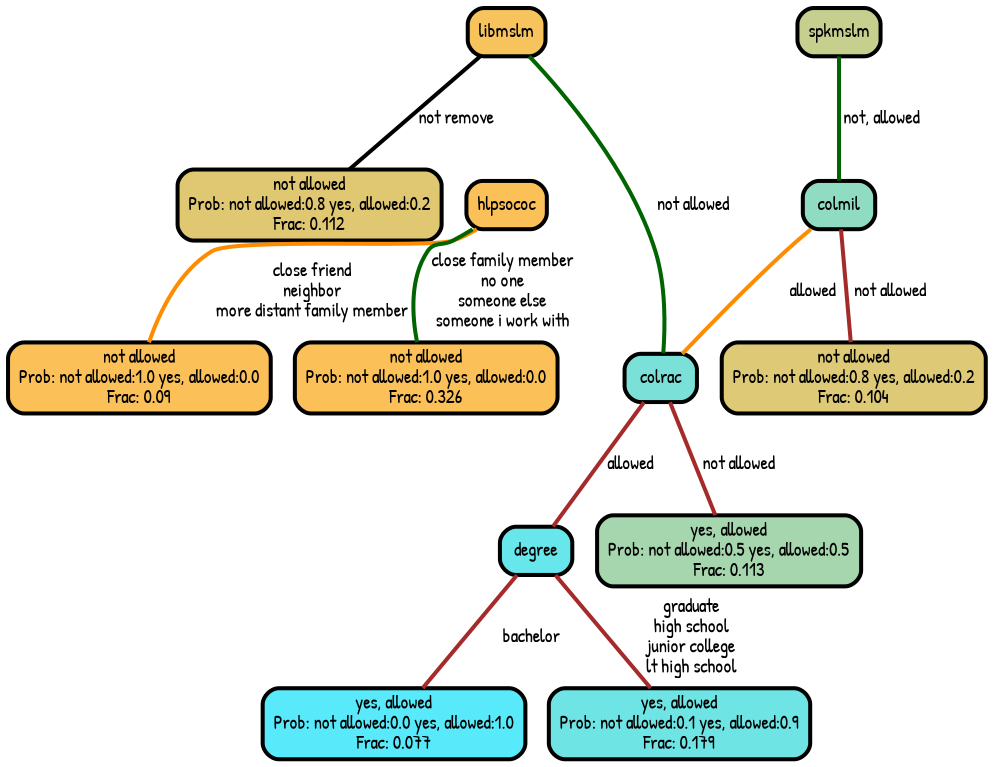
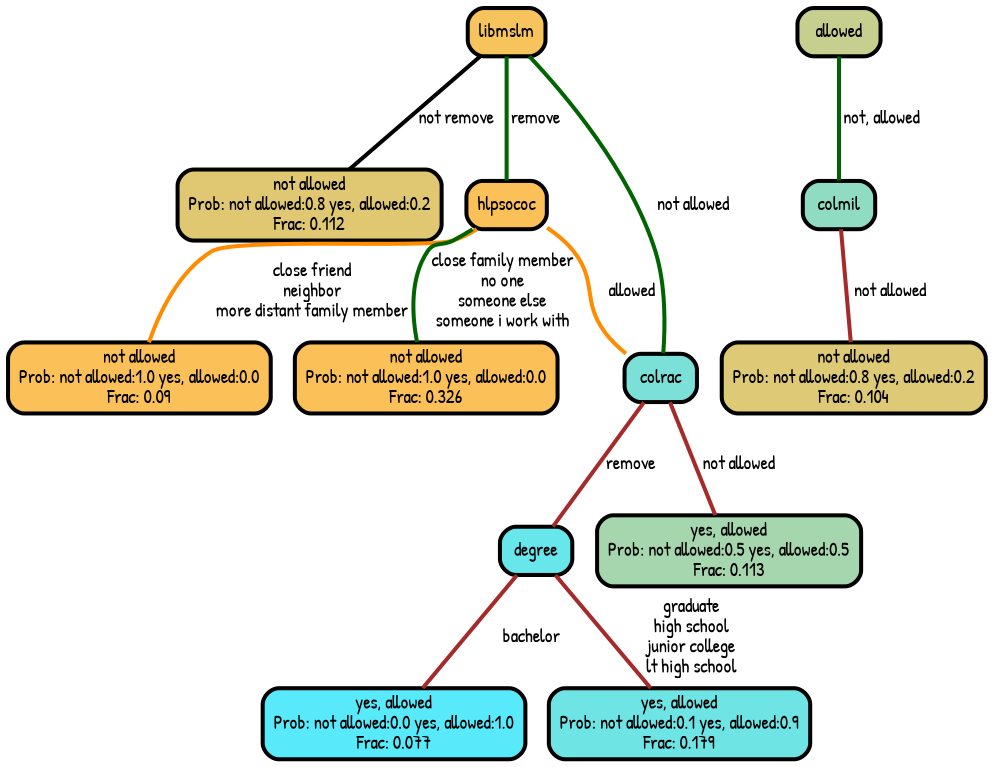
node "spkmslm": label "spkmslm" -> "allowed"
edge "libmslm" -- "hlpsococ": added, label "remove"
edge "colmil" -- "colrac": now "hlpsococ" -- "colrac"
edge "colrac" -- "degree": label " allowed" -> " remove"
